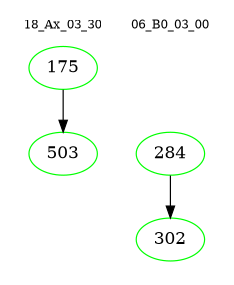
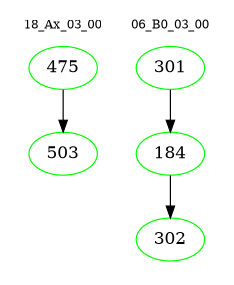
cluster "18_Ax_03_30": label "18_Ax_03_30" -> "18_Ax_03_00"
node "175": label "175" -> "475"
node "301": added
node "284": label "284" -> "184"
